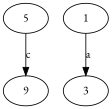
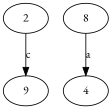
node "5": label "5" -> "2"
node "1": label "1" -> "8"
node "3": label "3" -> "4"
